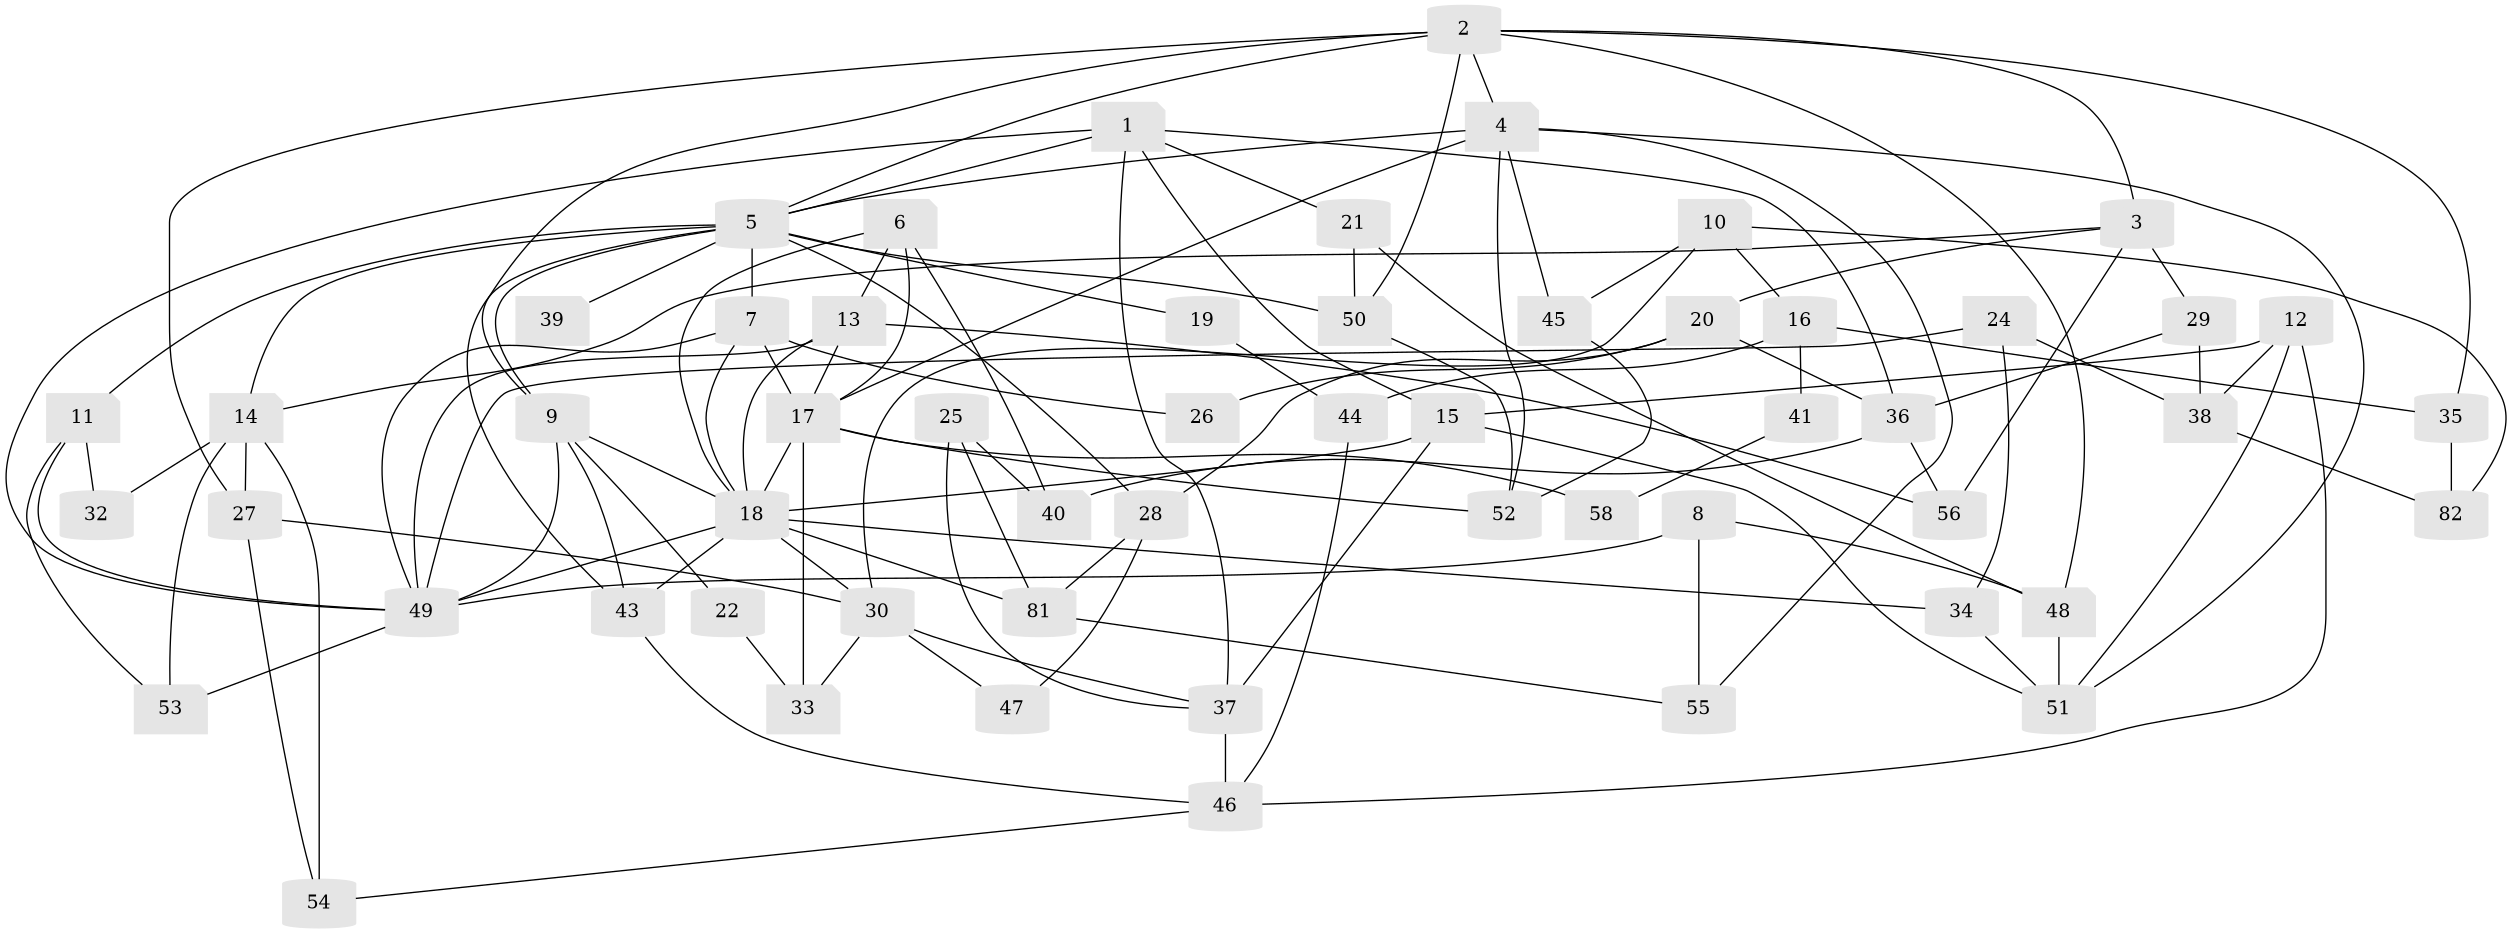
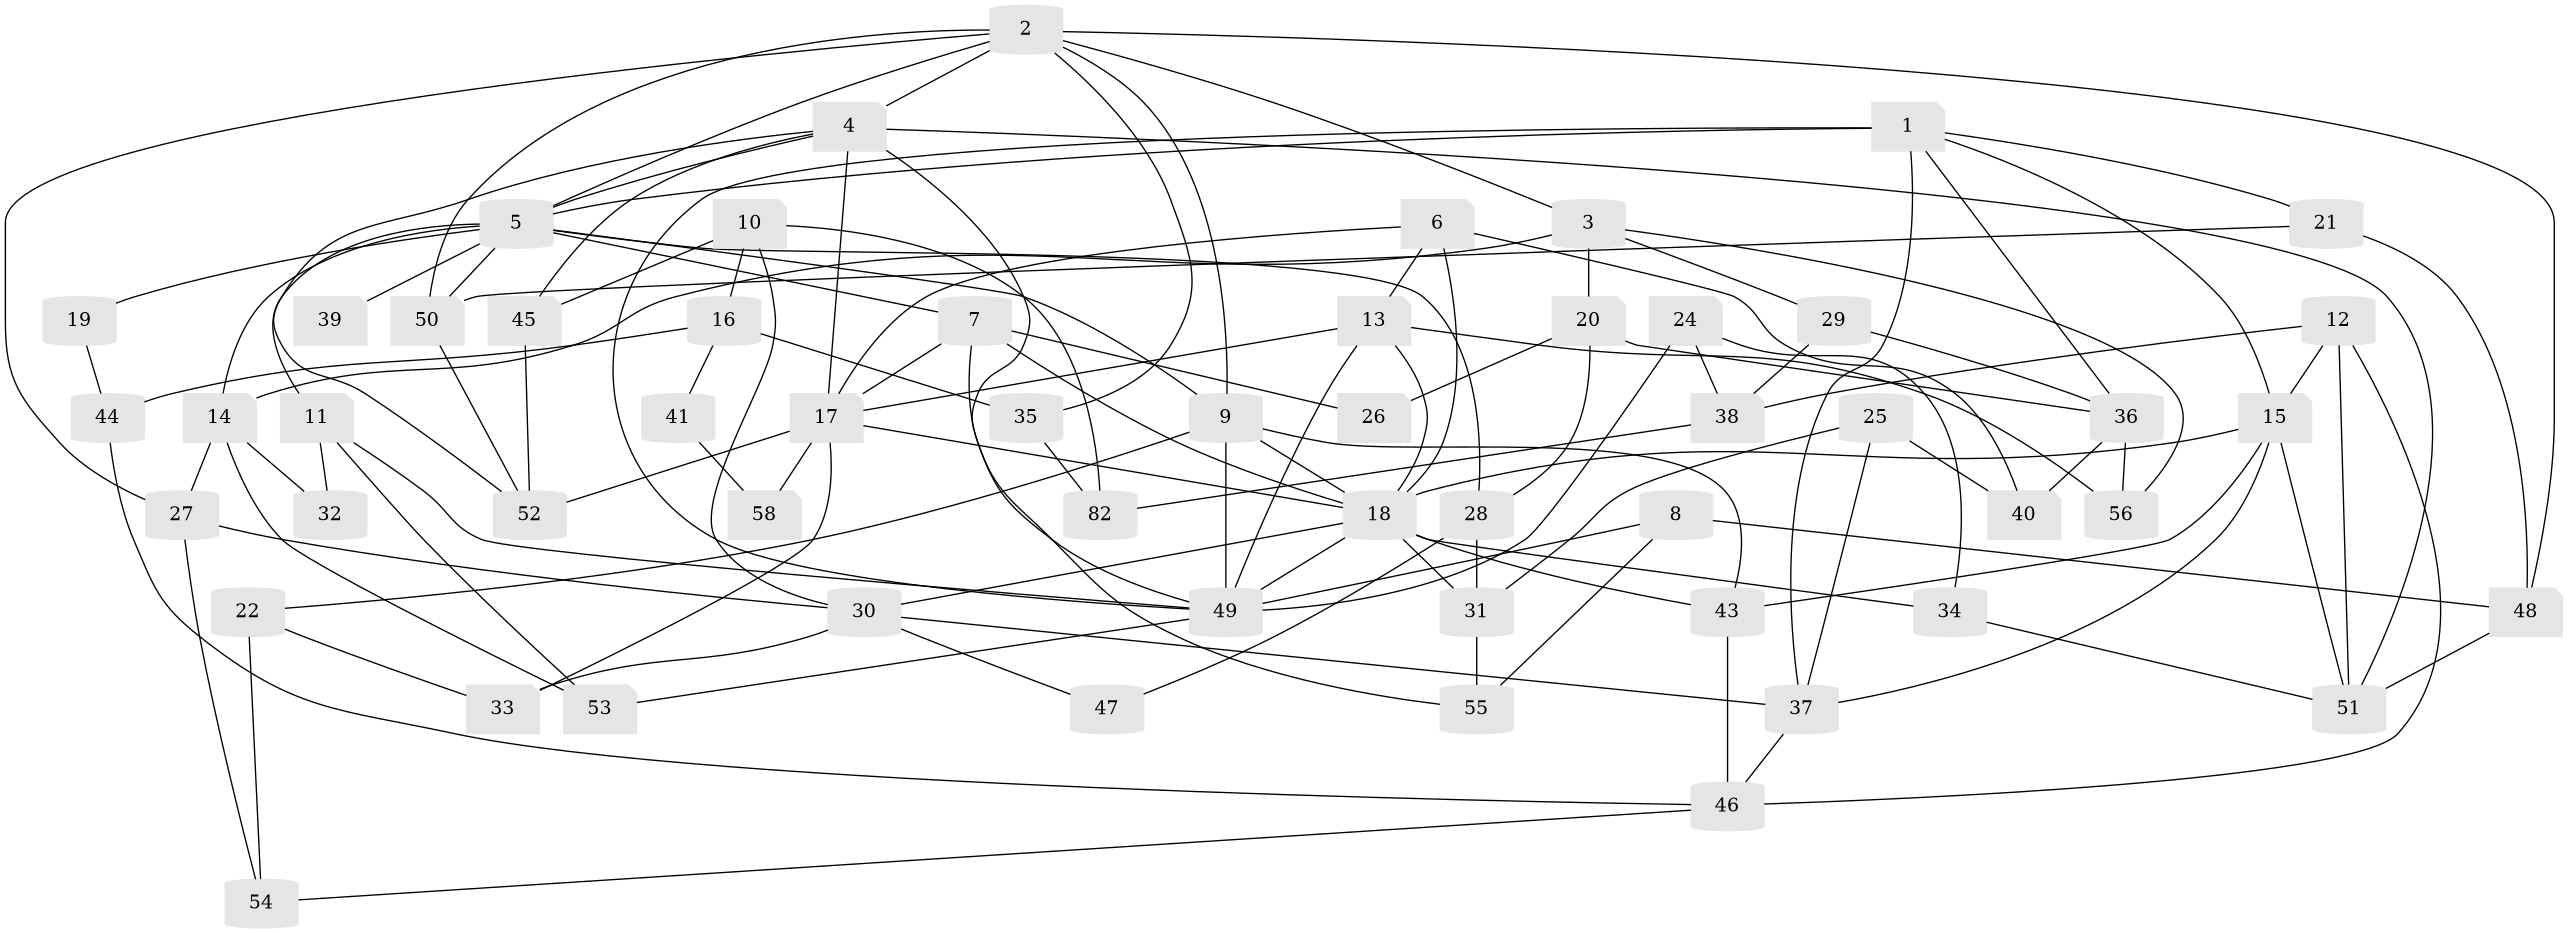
edge "5" -- "43": now "15" -- "43"
node "81": label "81" -> "31"
edge "14" -- "54": now "22" -- "54"
